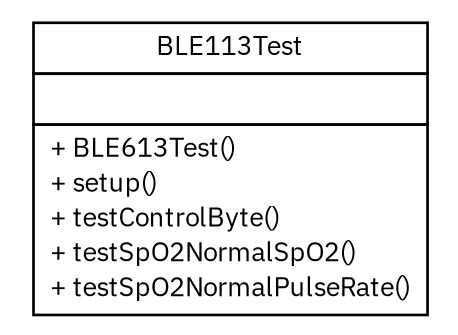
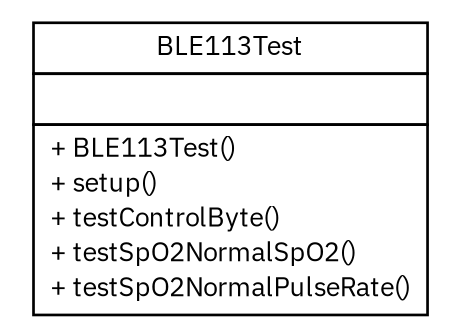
node "BLE113Test": text "+ BLE613Test()" -> "+ BLE113Test()"
